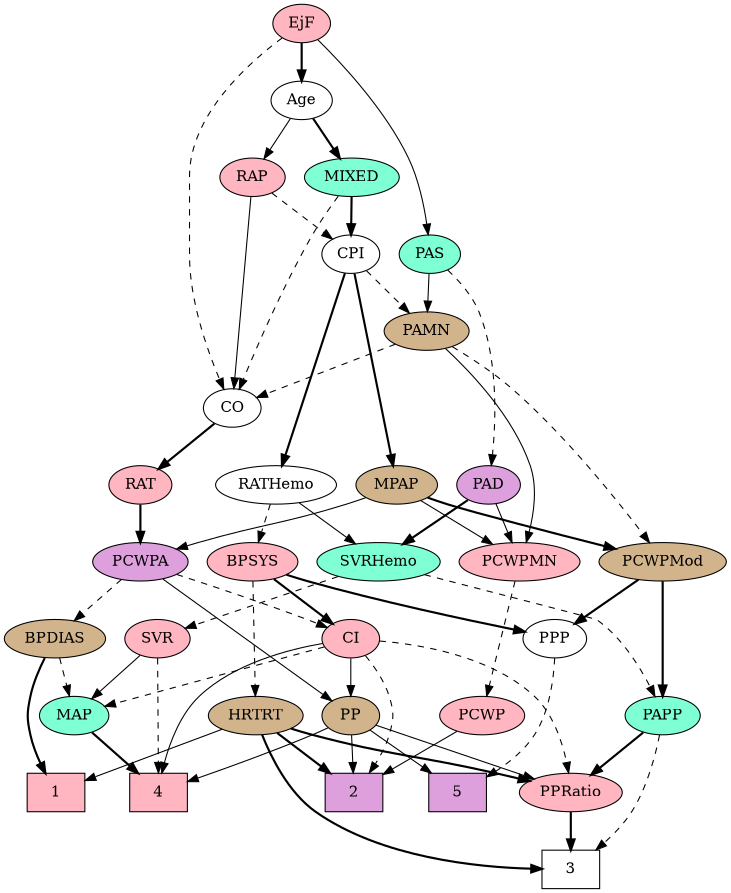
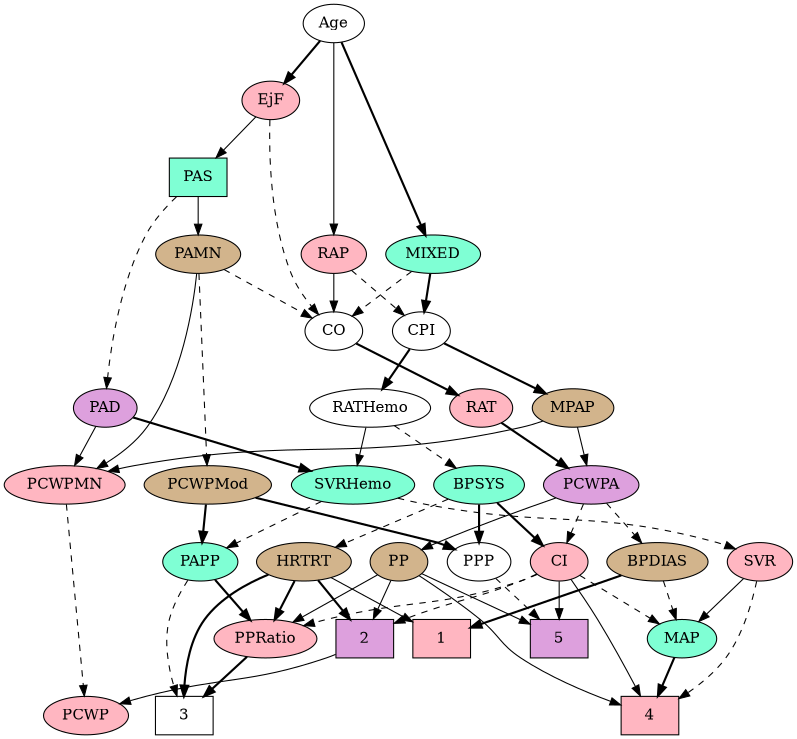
edge "EjF" -> "Age": reversed
node "PAS": shape ellipse -> box
edge "CPI" -> "PAMN": removed
edge "MPAP" -> "PCWPMod": removed
node "BPSYS": fillcolor lightpink -> aquamarine
edge "CI" -> "PP": now "CI" -> "5"
edge "PCWP" -> "2": reversed
